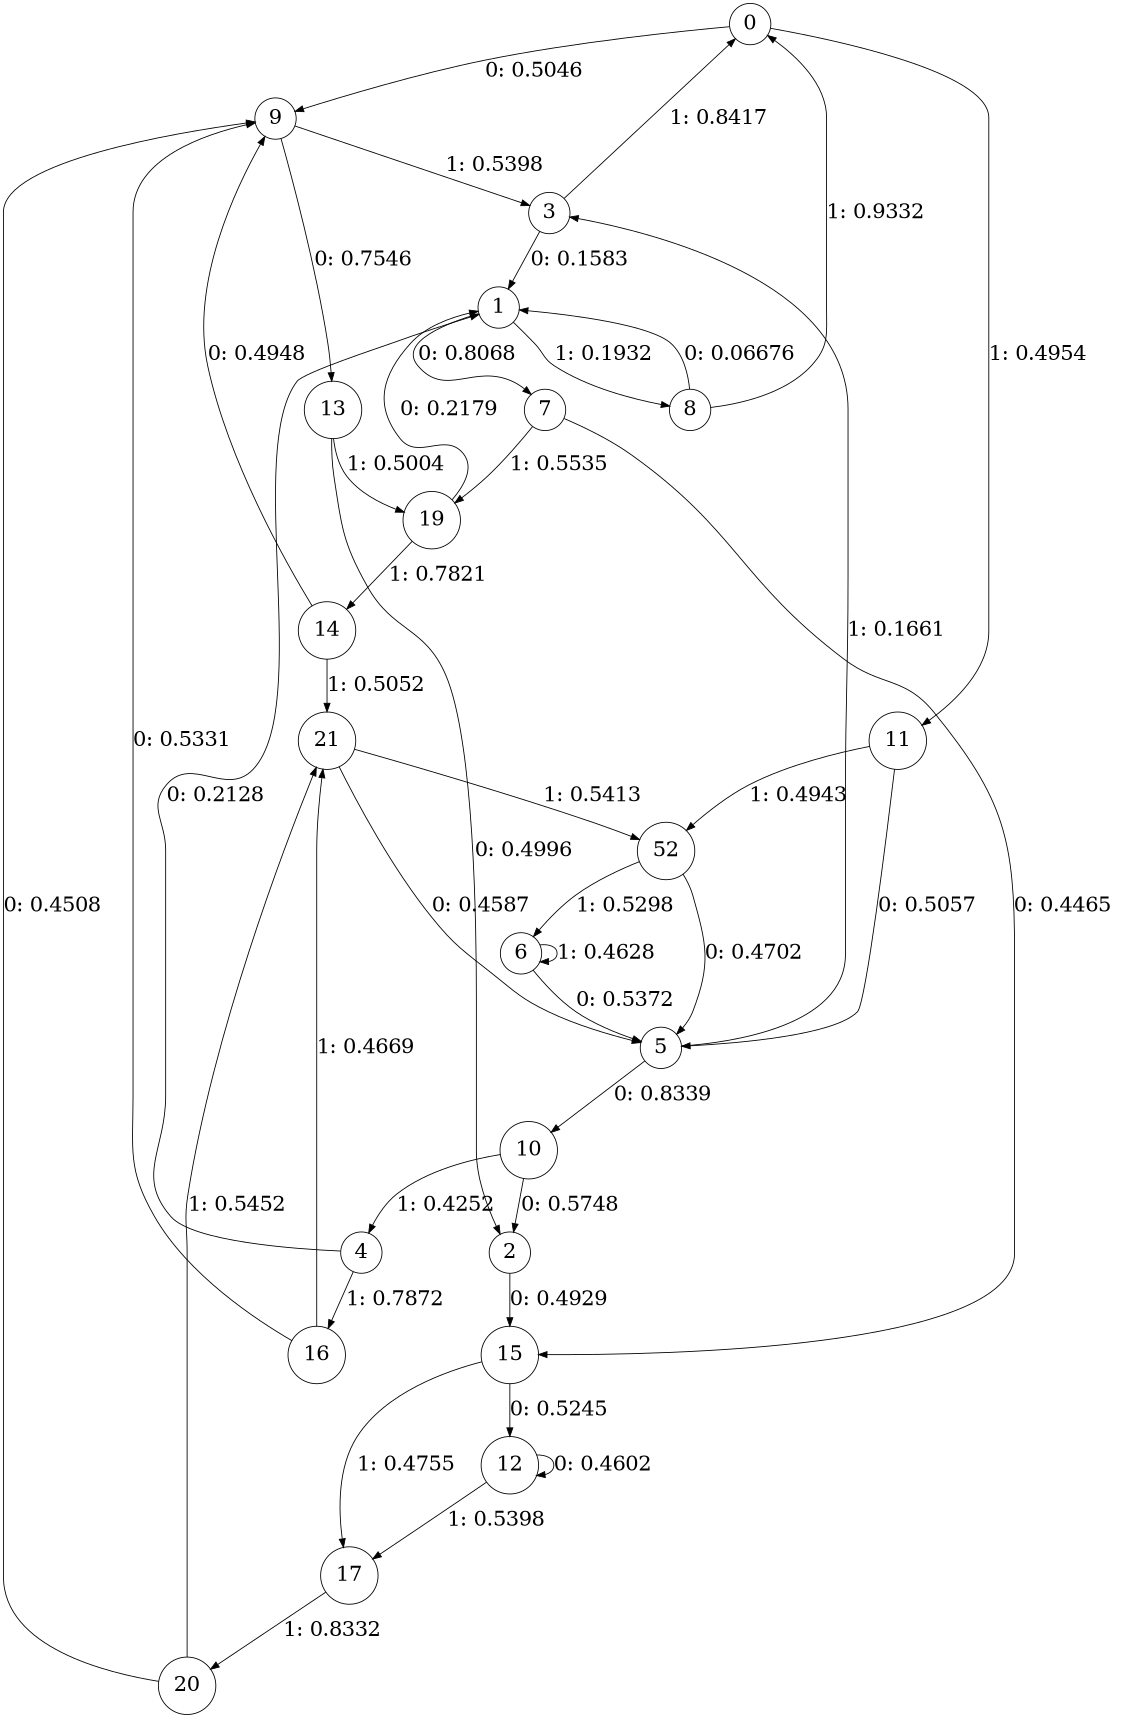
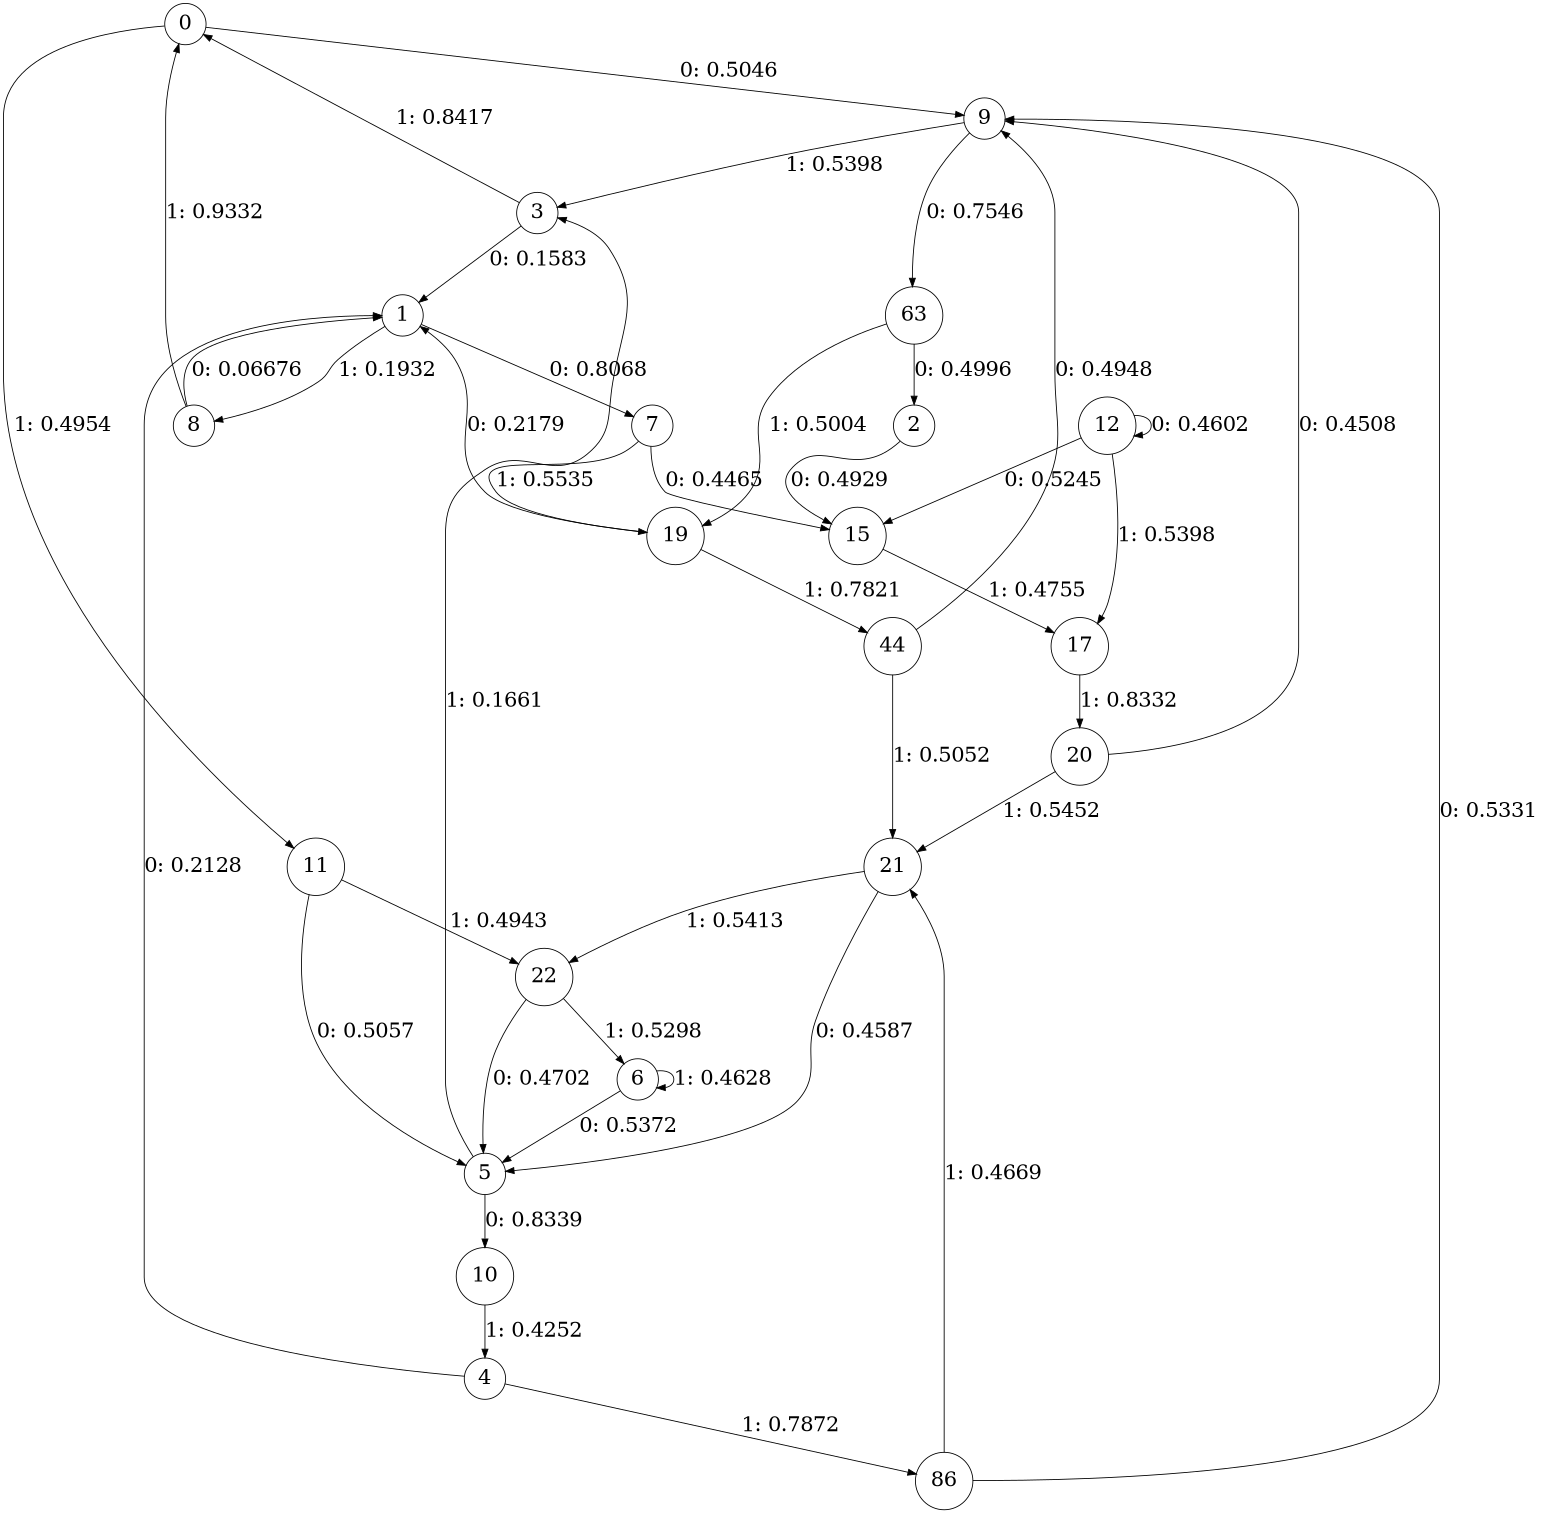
node "13": label "13" -> "63"
node "14": label "14" -> "44"
node "52": label "52" -> "22"
edge "10" -> "2": removed, label "0: 0.5748"
node "16": label "16" -> "86"
edge "15" -> "12": reversed
